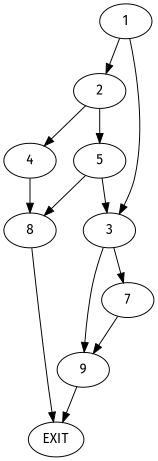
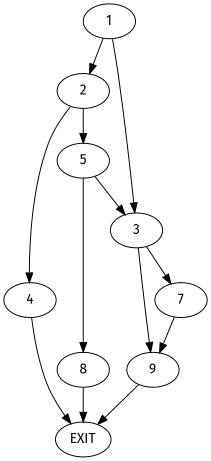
edge "4" -> "8": now "4" -> "EXIT"
